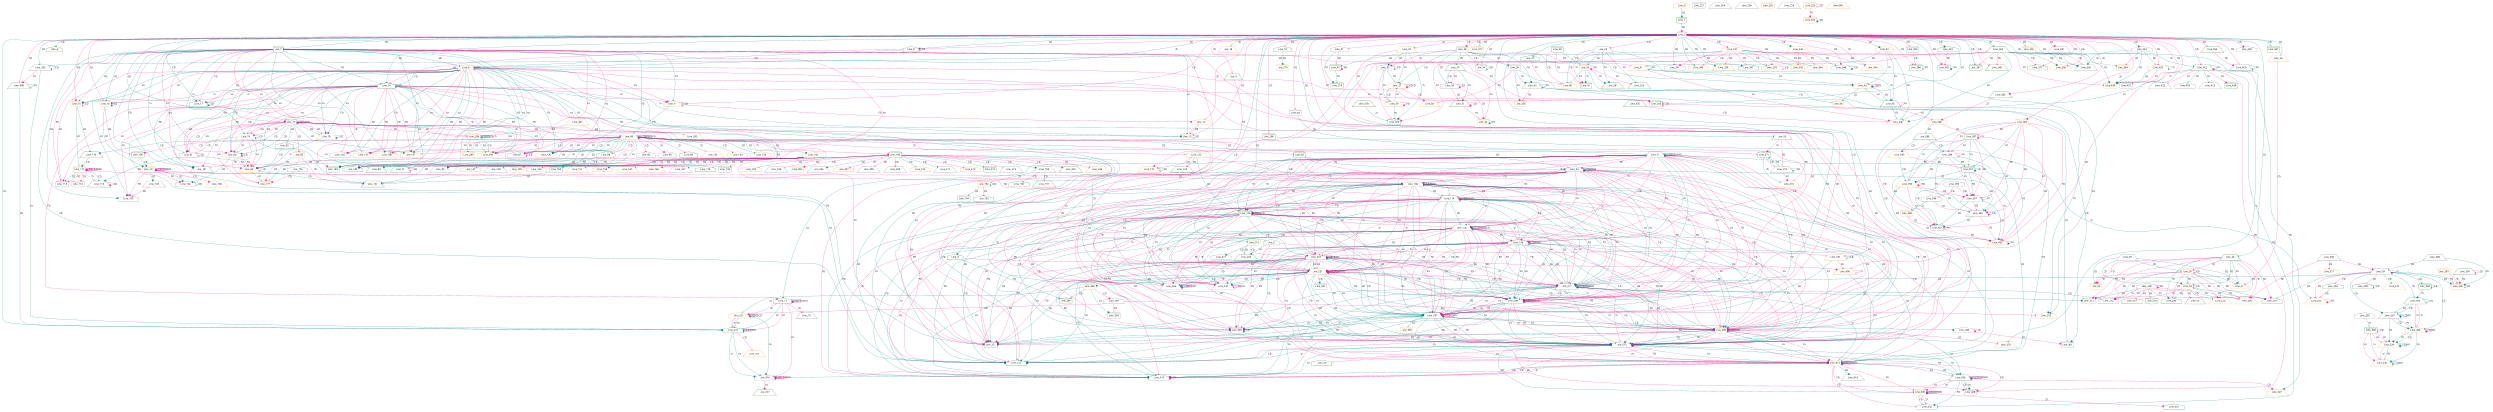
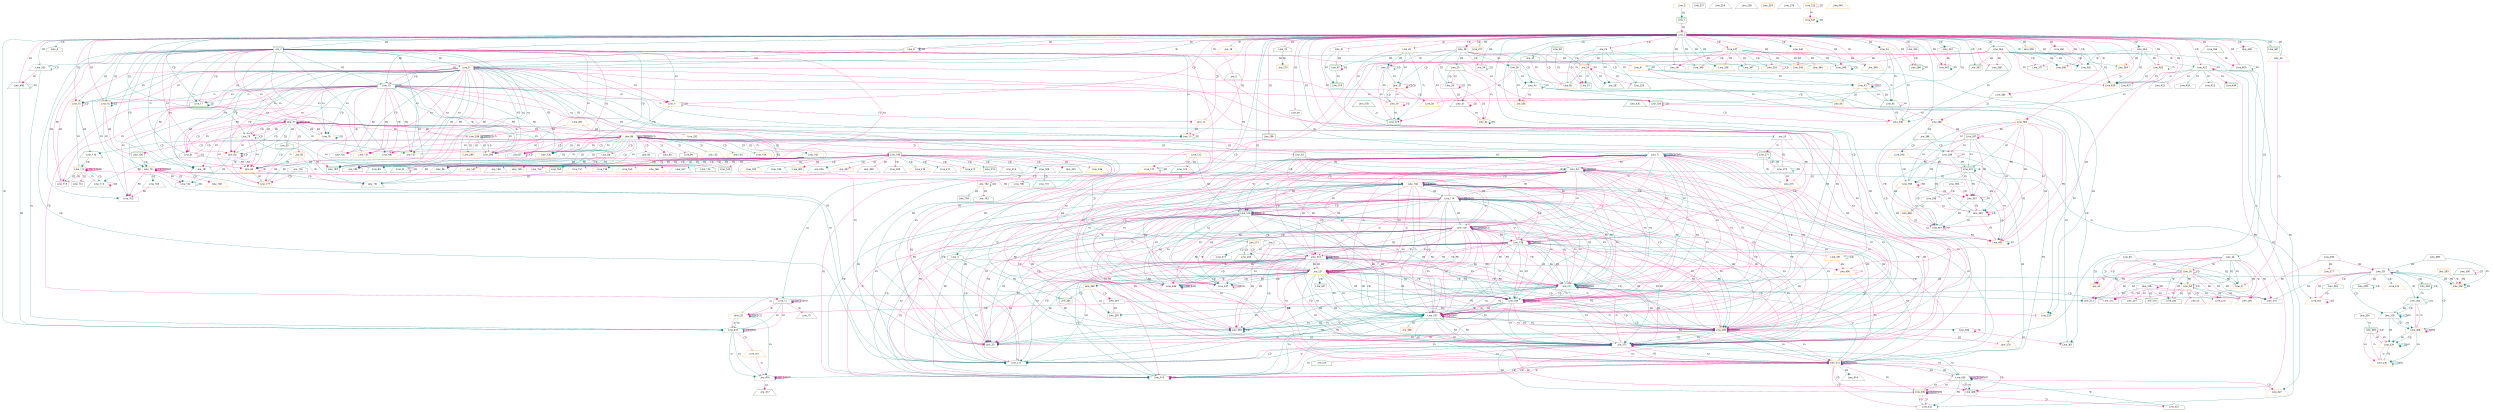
edge "Line_369" -> "Line_426": now "Line_431" -> "Line_426"
edge "Line_349" -> "Line_375": now "Line_349" -> "Line_250"
edge "Line_72" -> "Line_416": now "Line_411" -> "Line_416"
